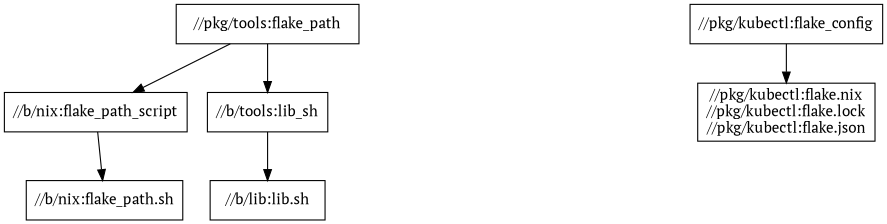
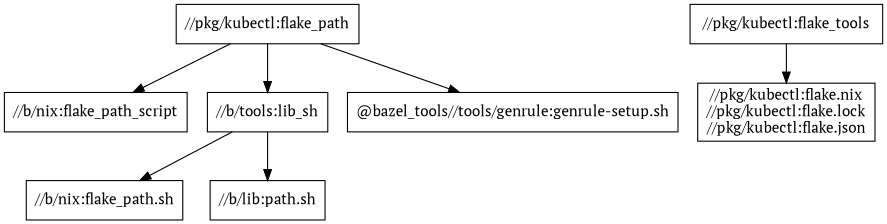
node "//pkg/tools:flake_path": label "//pkg/tools:flake_path" -> "//pkg/kubectl:flake_path"
node "//pkg/kubectl:flake_config": label "//pkg/kubectl:flake_config" -> "//pkg/kubectl:flake_tools"
node "@bazel_tools//tools/genrule:genrule-setup.sh": added
edge "//b/nix:flake_path_script" -> "//b/nix:flake_path.sh": now "//b/tools:lib_sh" -> "//b/nix:flake_path.sh"
node "//b/lib:lib.sh": label "//b/lib:lib.sh" -> "//b/lib:path.sh"
